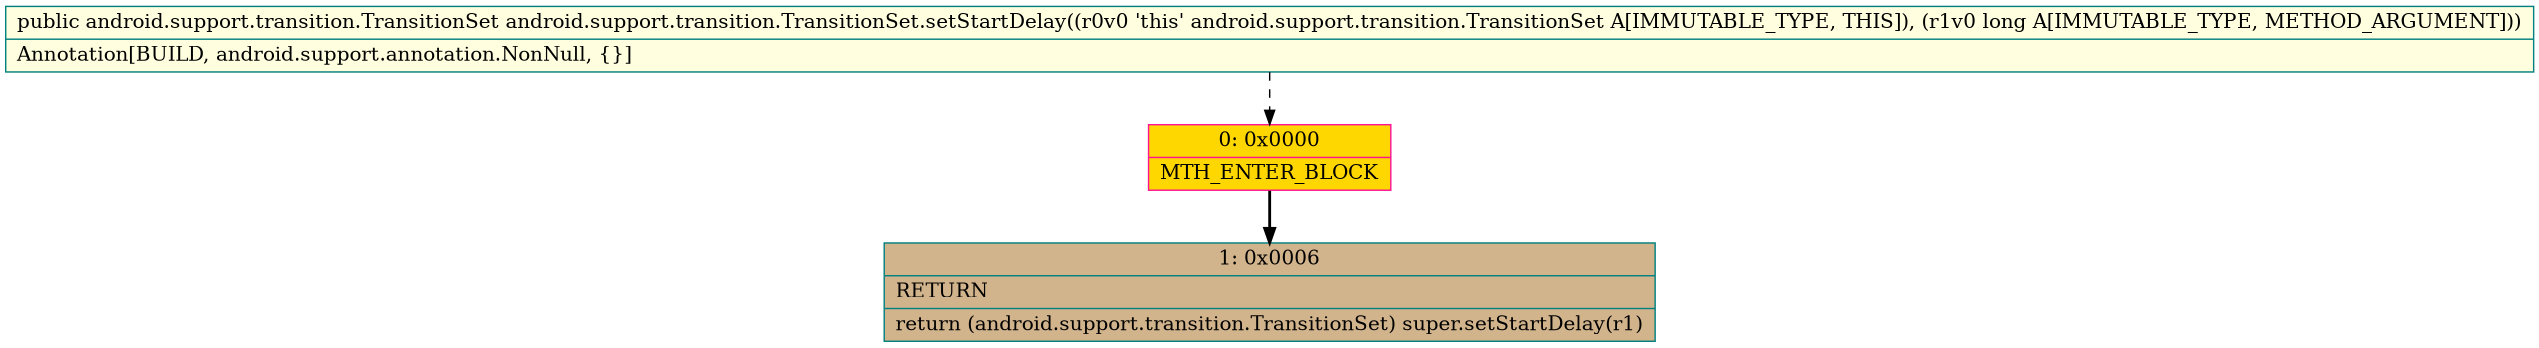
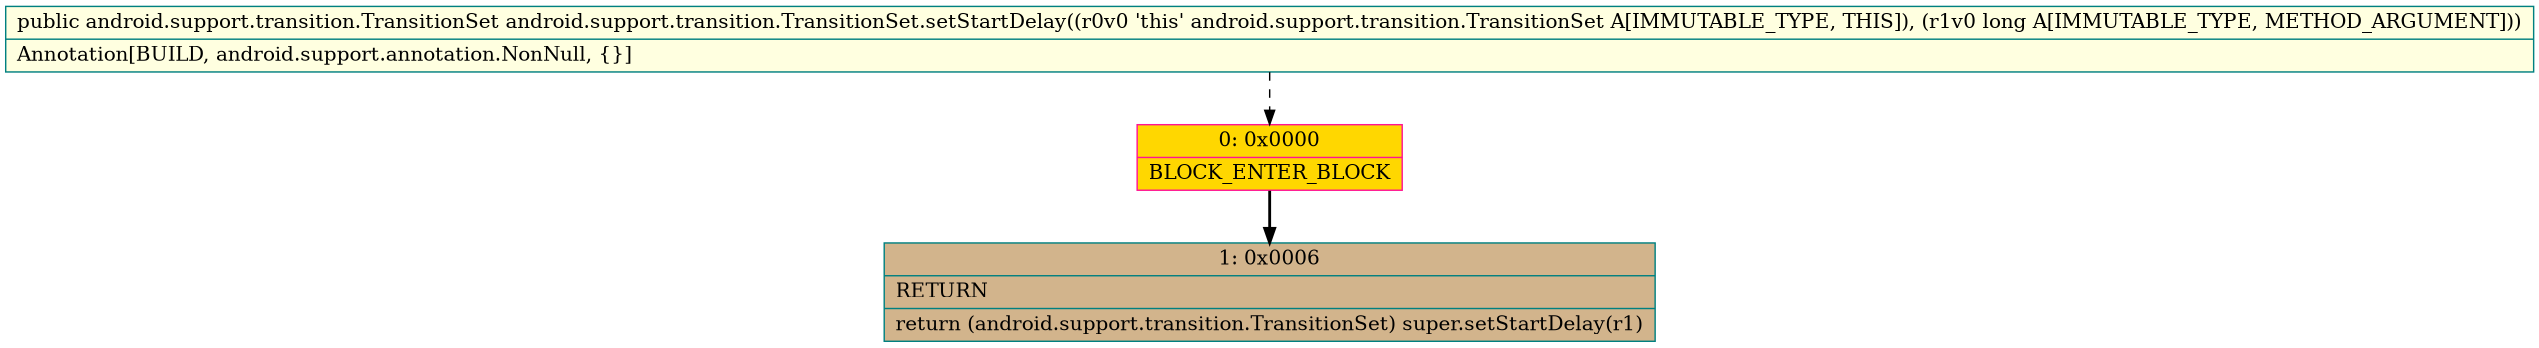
node "0: 0x0000": text "MTH_ENTER_BLOCK" -> "BLOCK_ENTER_BLOCK"
